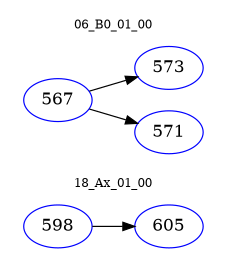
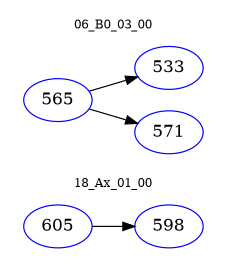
cluster "06_B0_01_00": label "06_B0_01_00" -> "06_B0_03_00"
node "573": label "573" -> "533"
node "567": label "567" -> "565"
edge "598" -> "605": reversed
